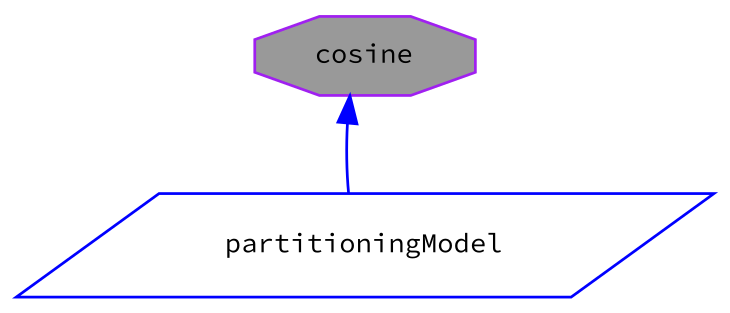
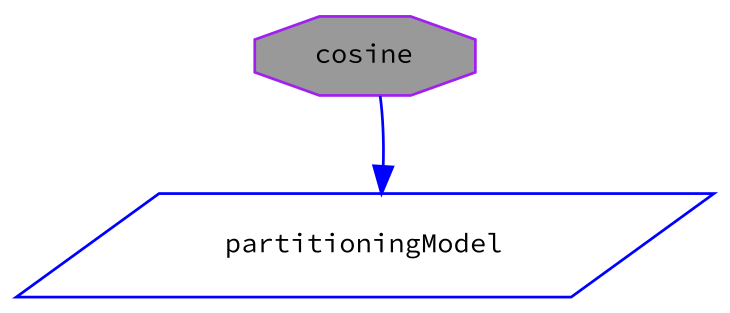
edge "partitioningModel" -> "cosine": reversed
